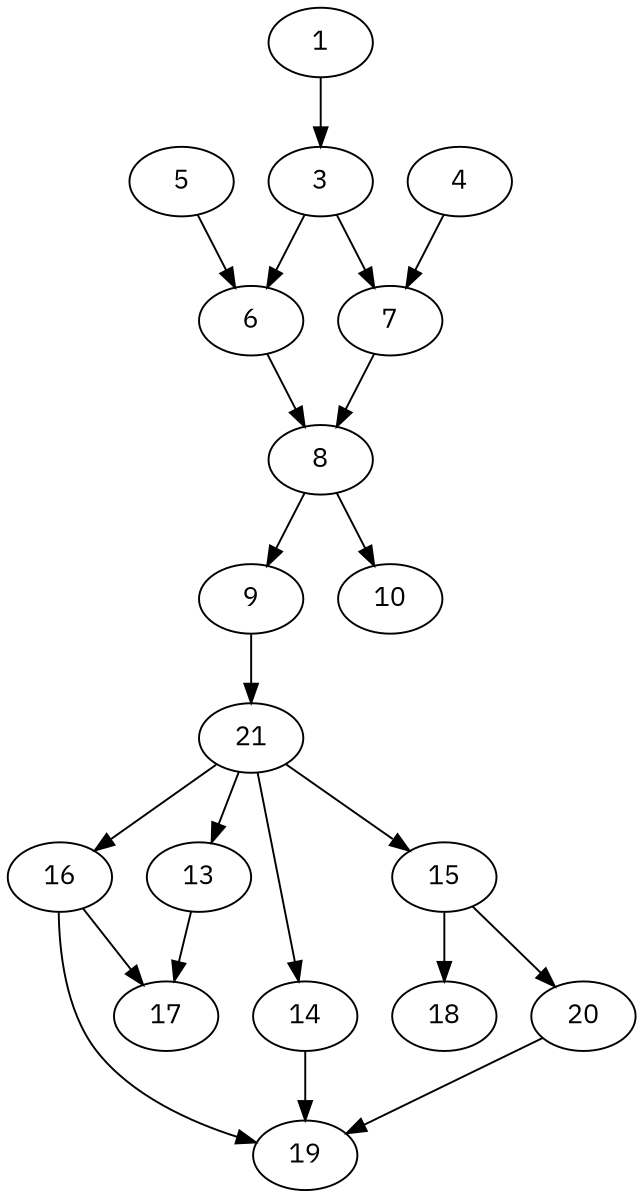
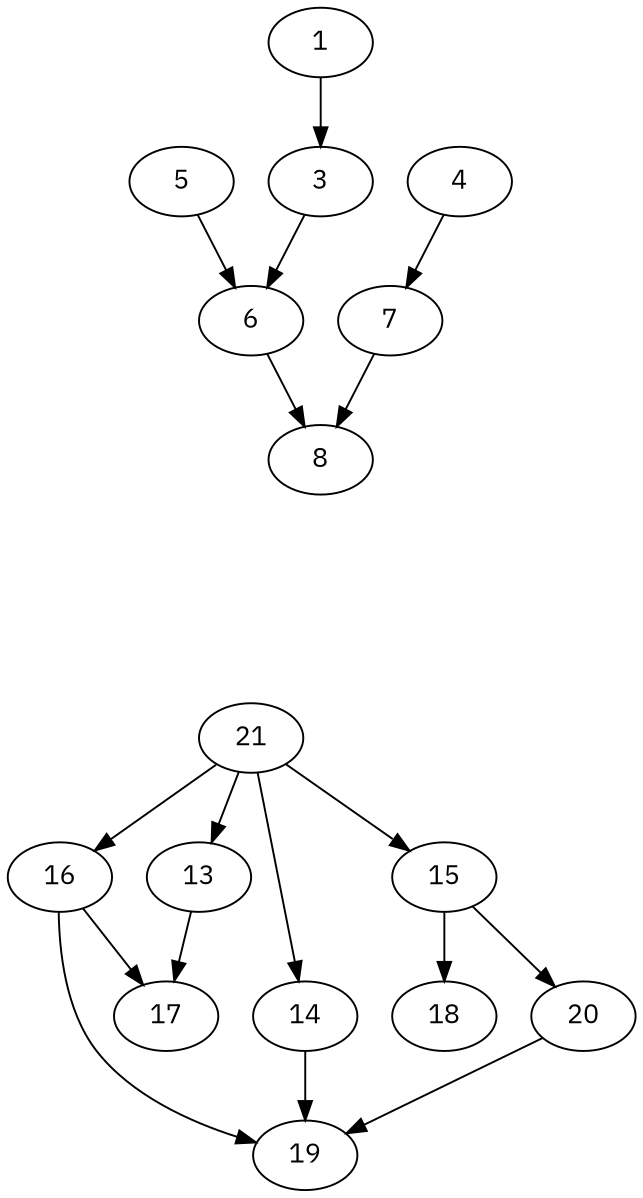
edge "3" -> "7": removed
node "9": removed
node "10": removed
